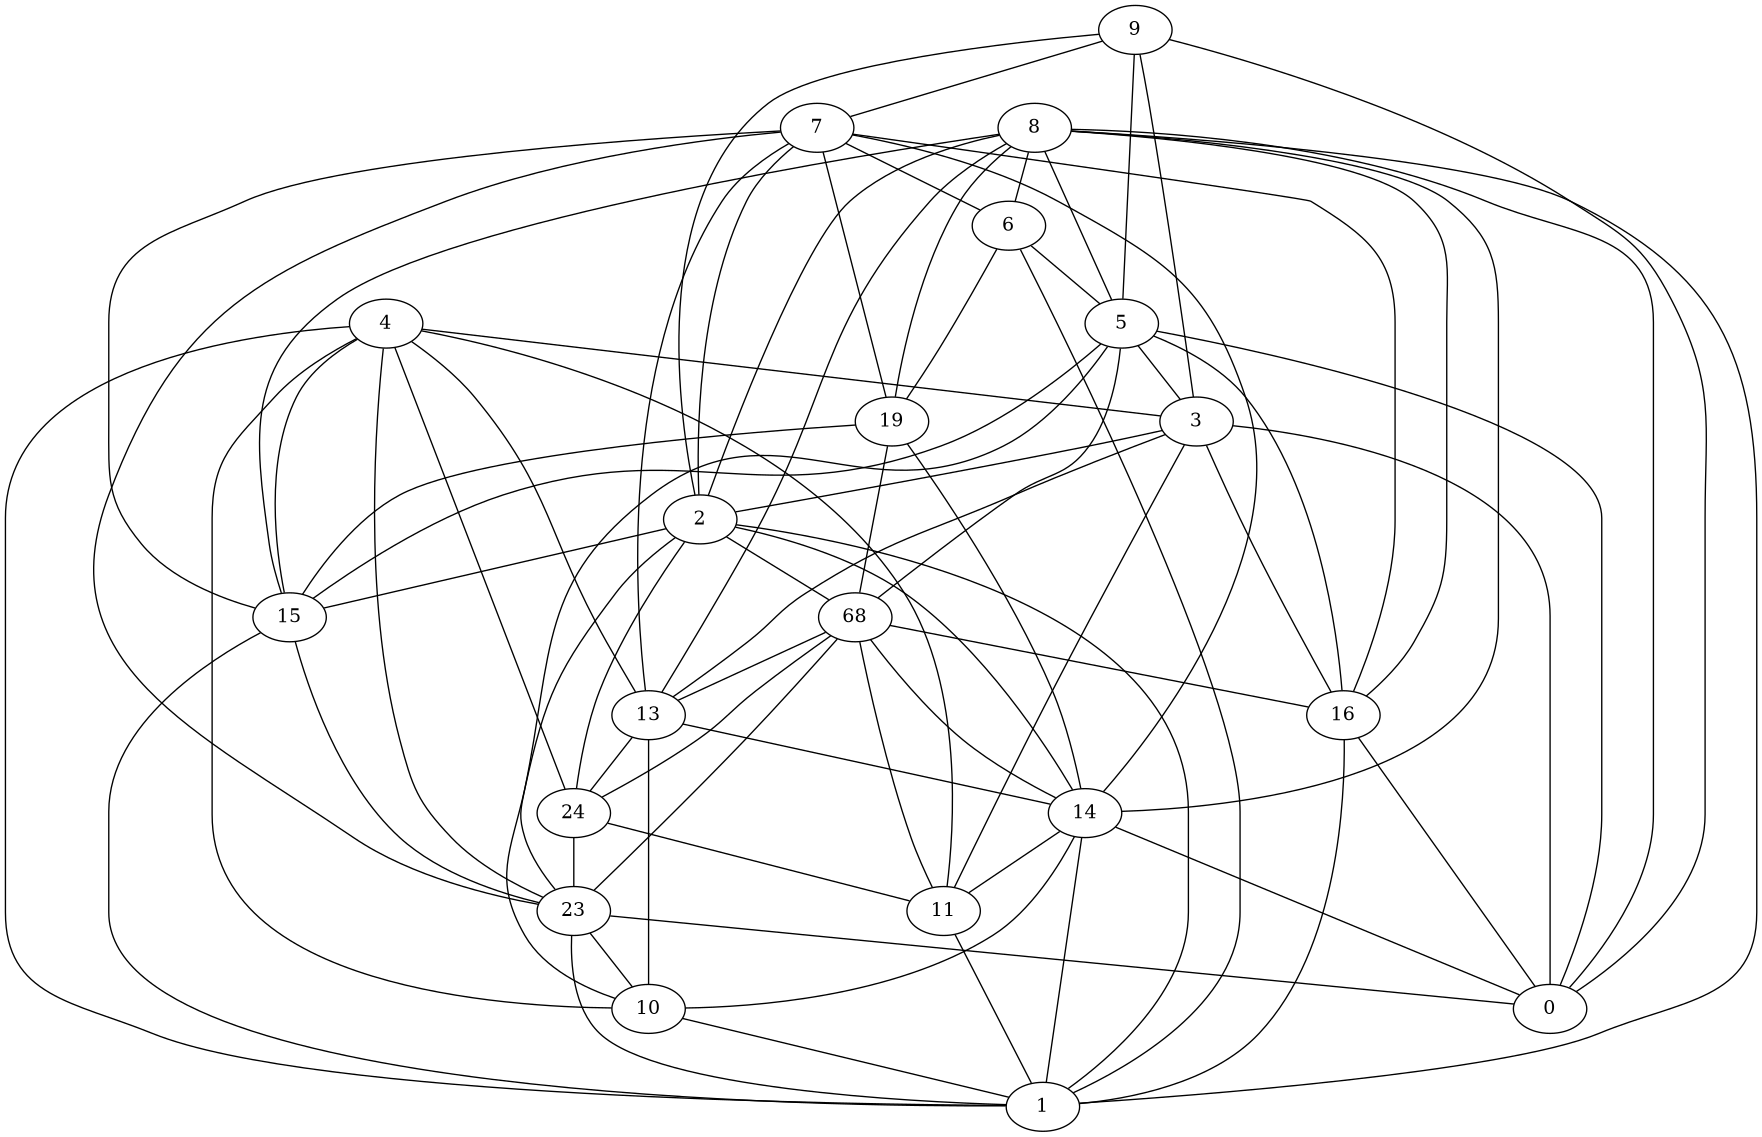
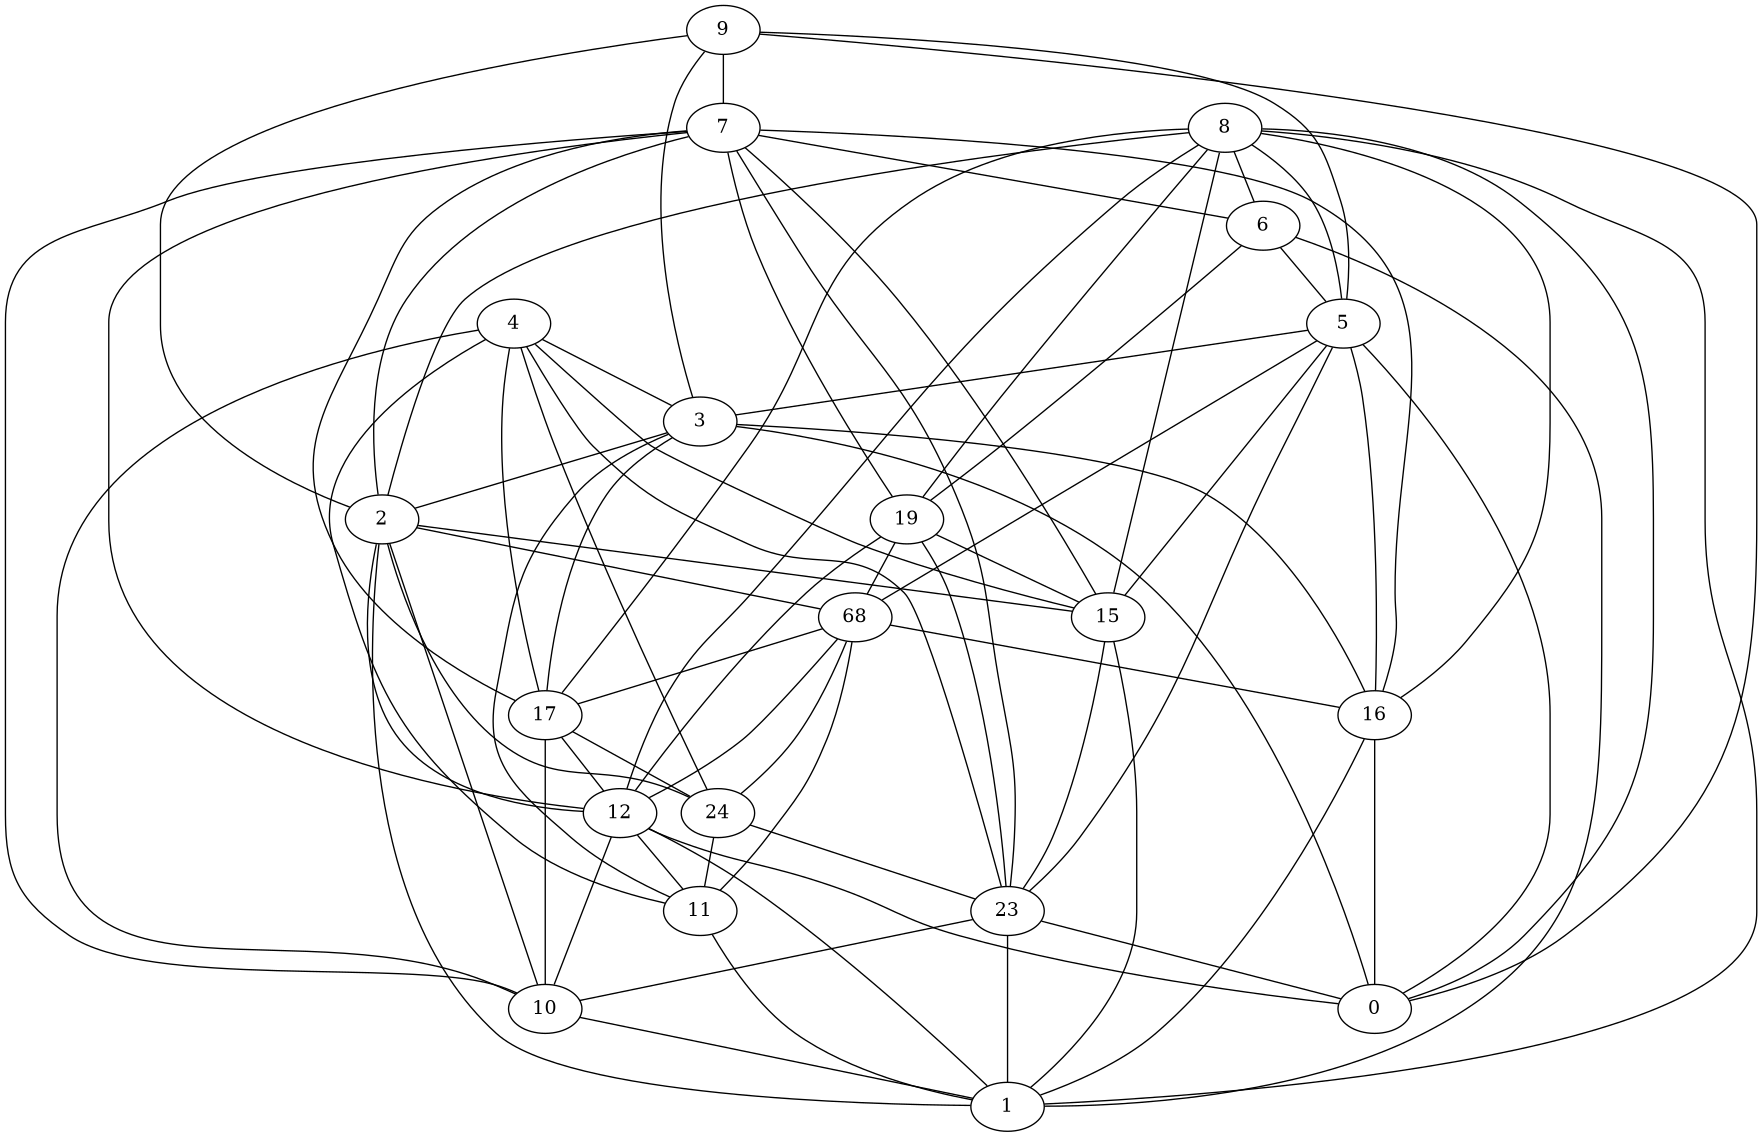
edge "7" -- "10": added
node "13": label "13" -> "17"
edge "68" -- "23": now "19" -- "23"
node "14": label "14" -> "12"
edge "4" -- "1": removed
